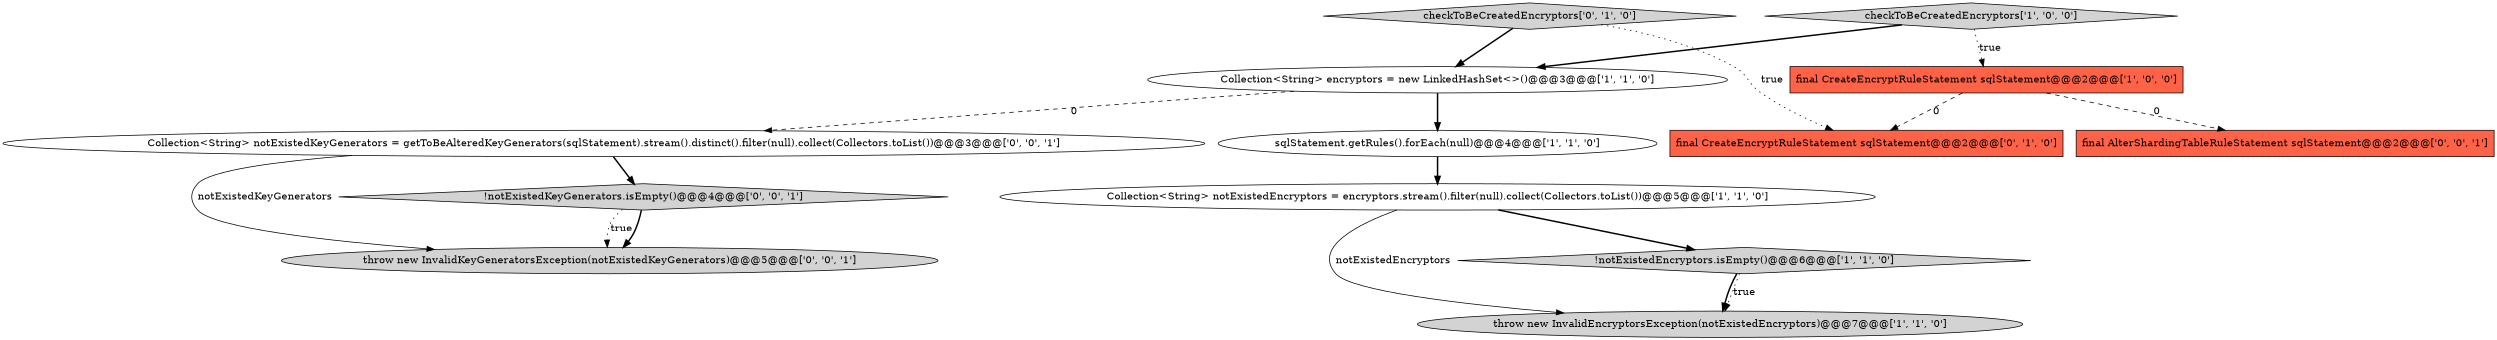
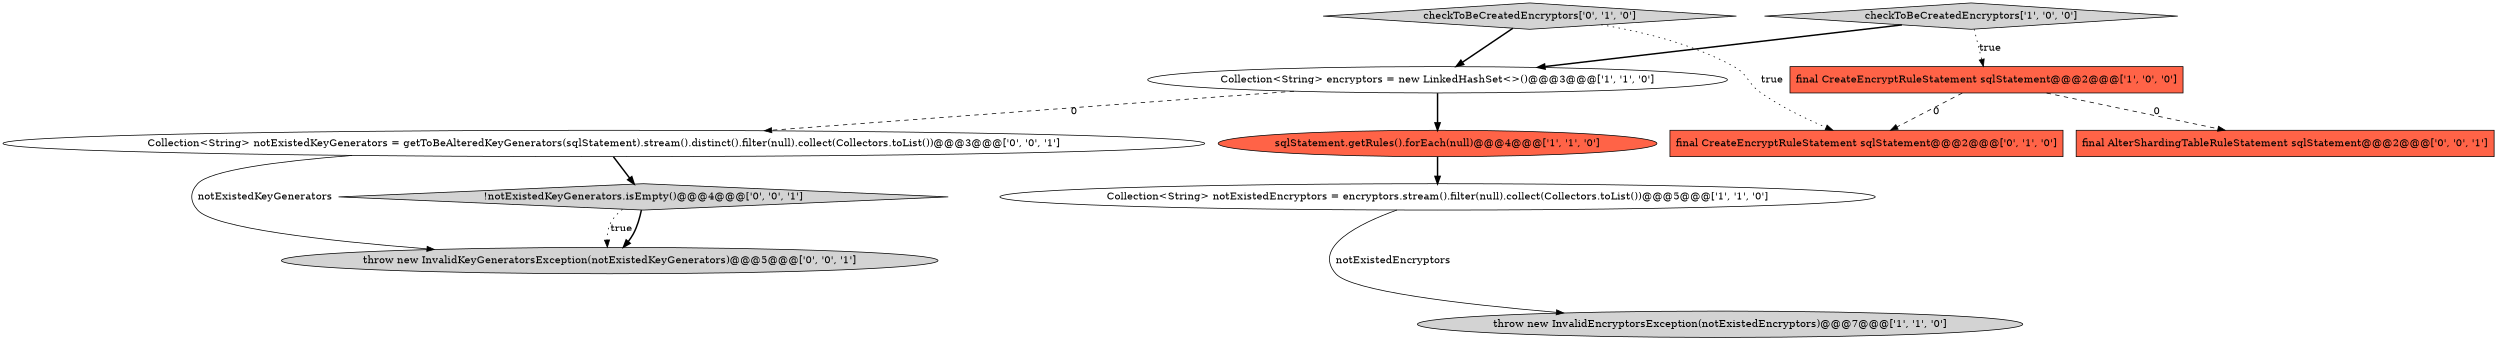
node "sqlStatement.getRules().forEach(null)@@@4@@@['1', '1', '0']": fillcolor white -> tomato
node "!notExistedEncryptors.isEmpty()@@@6@@@['1', '1', '0']": removed
